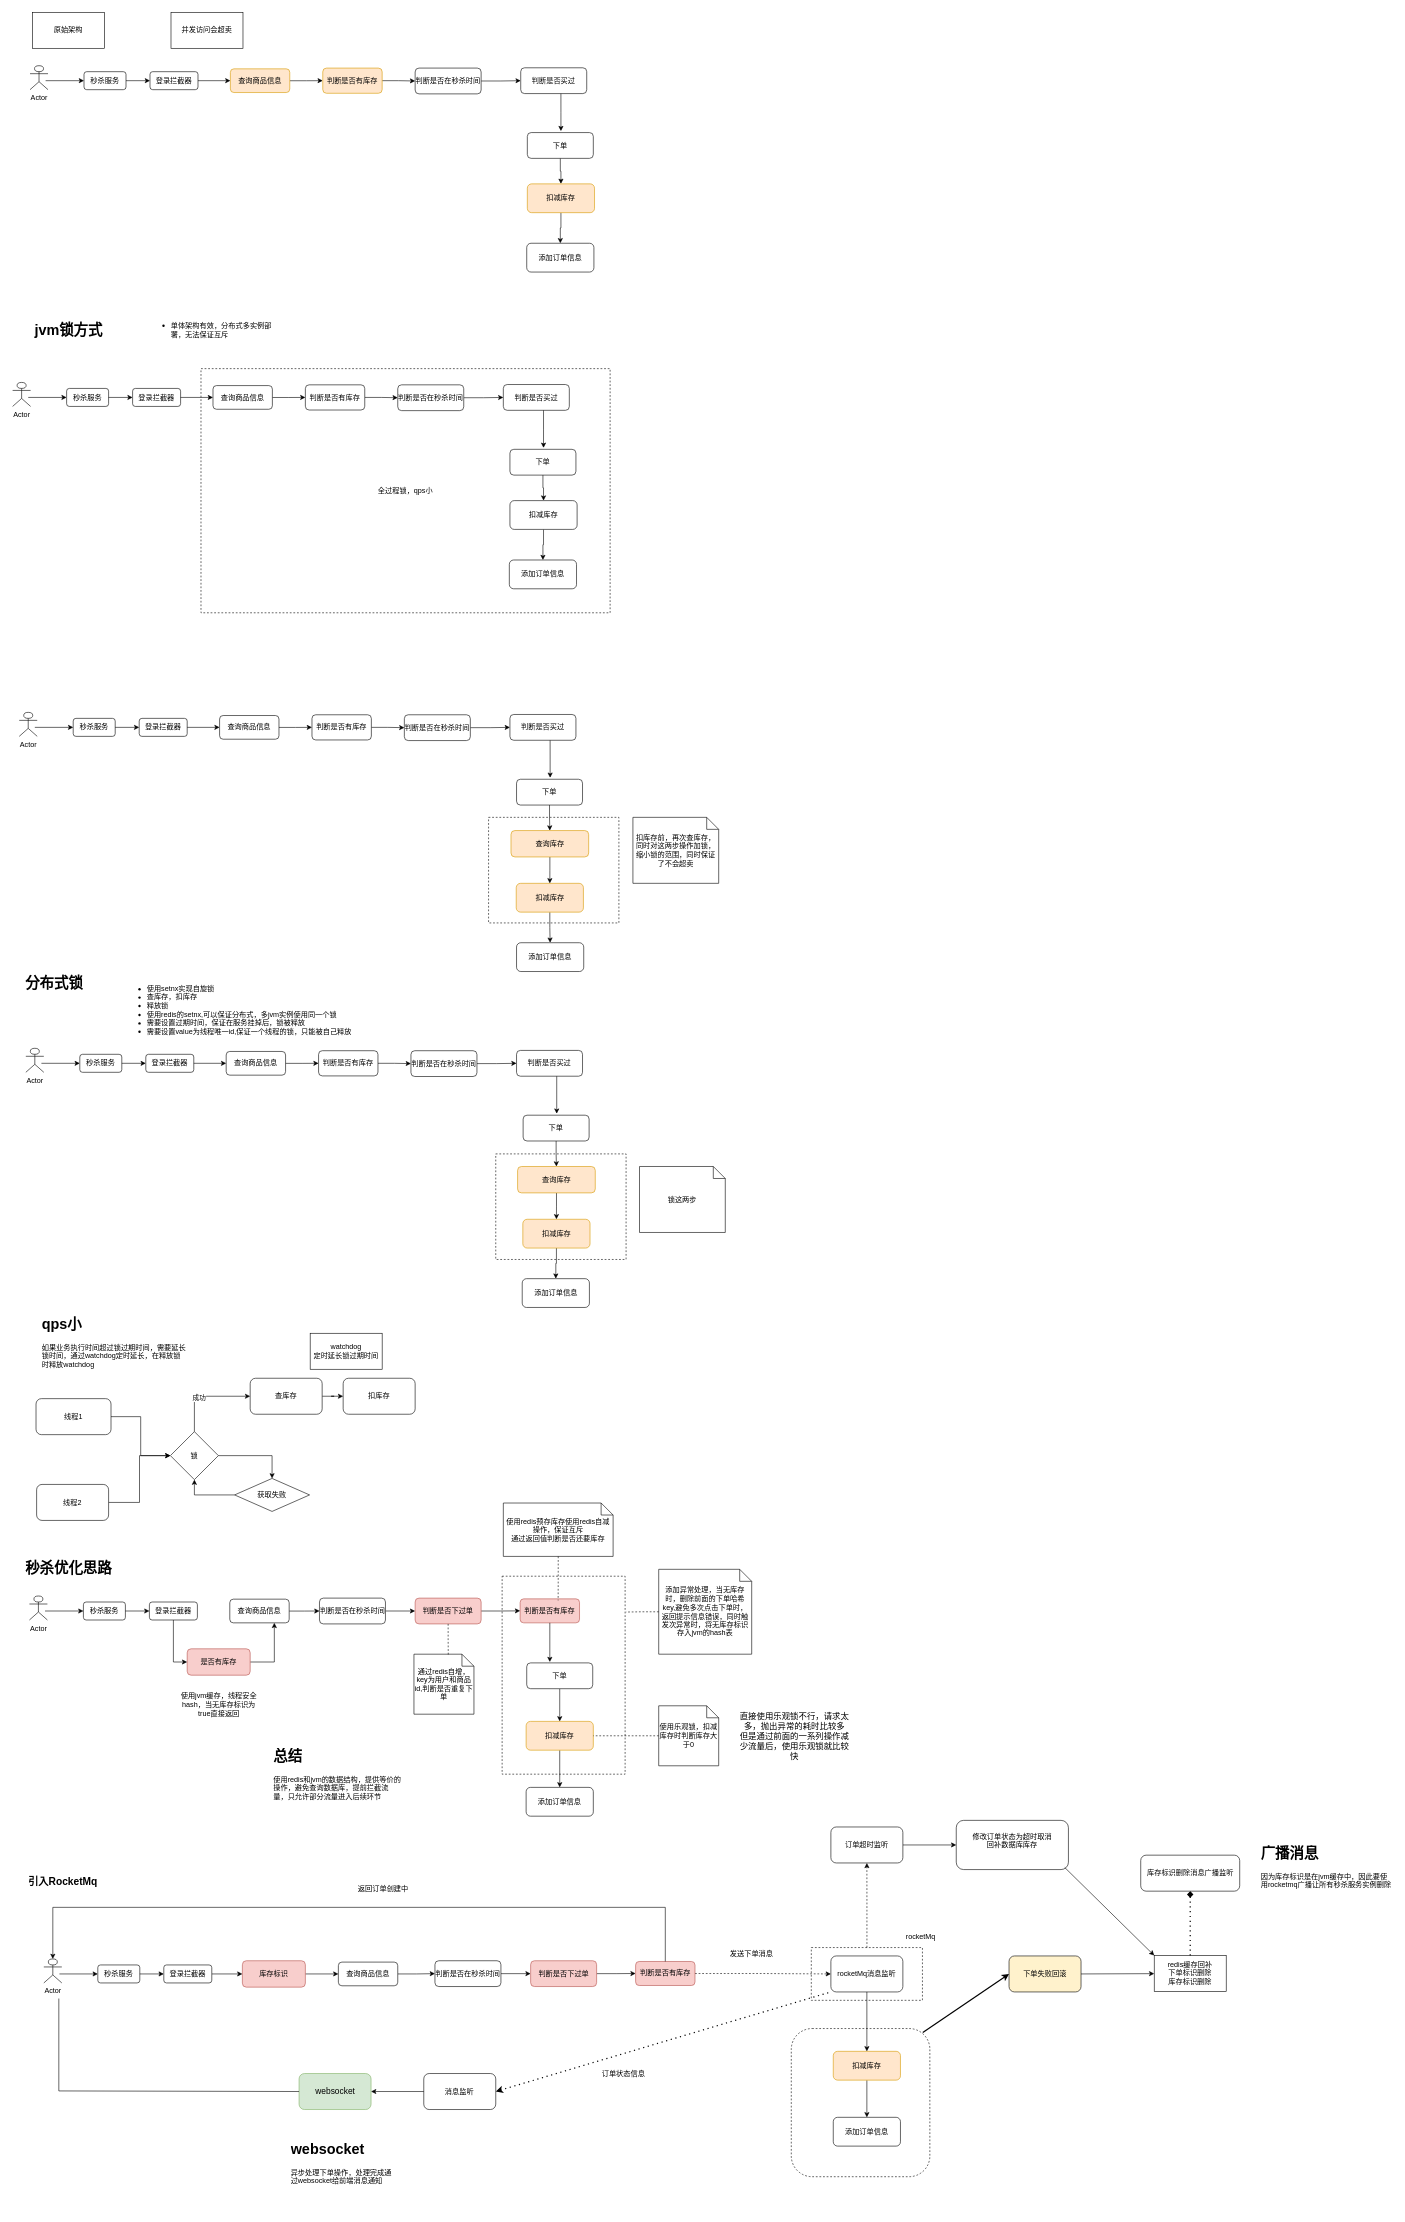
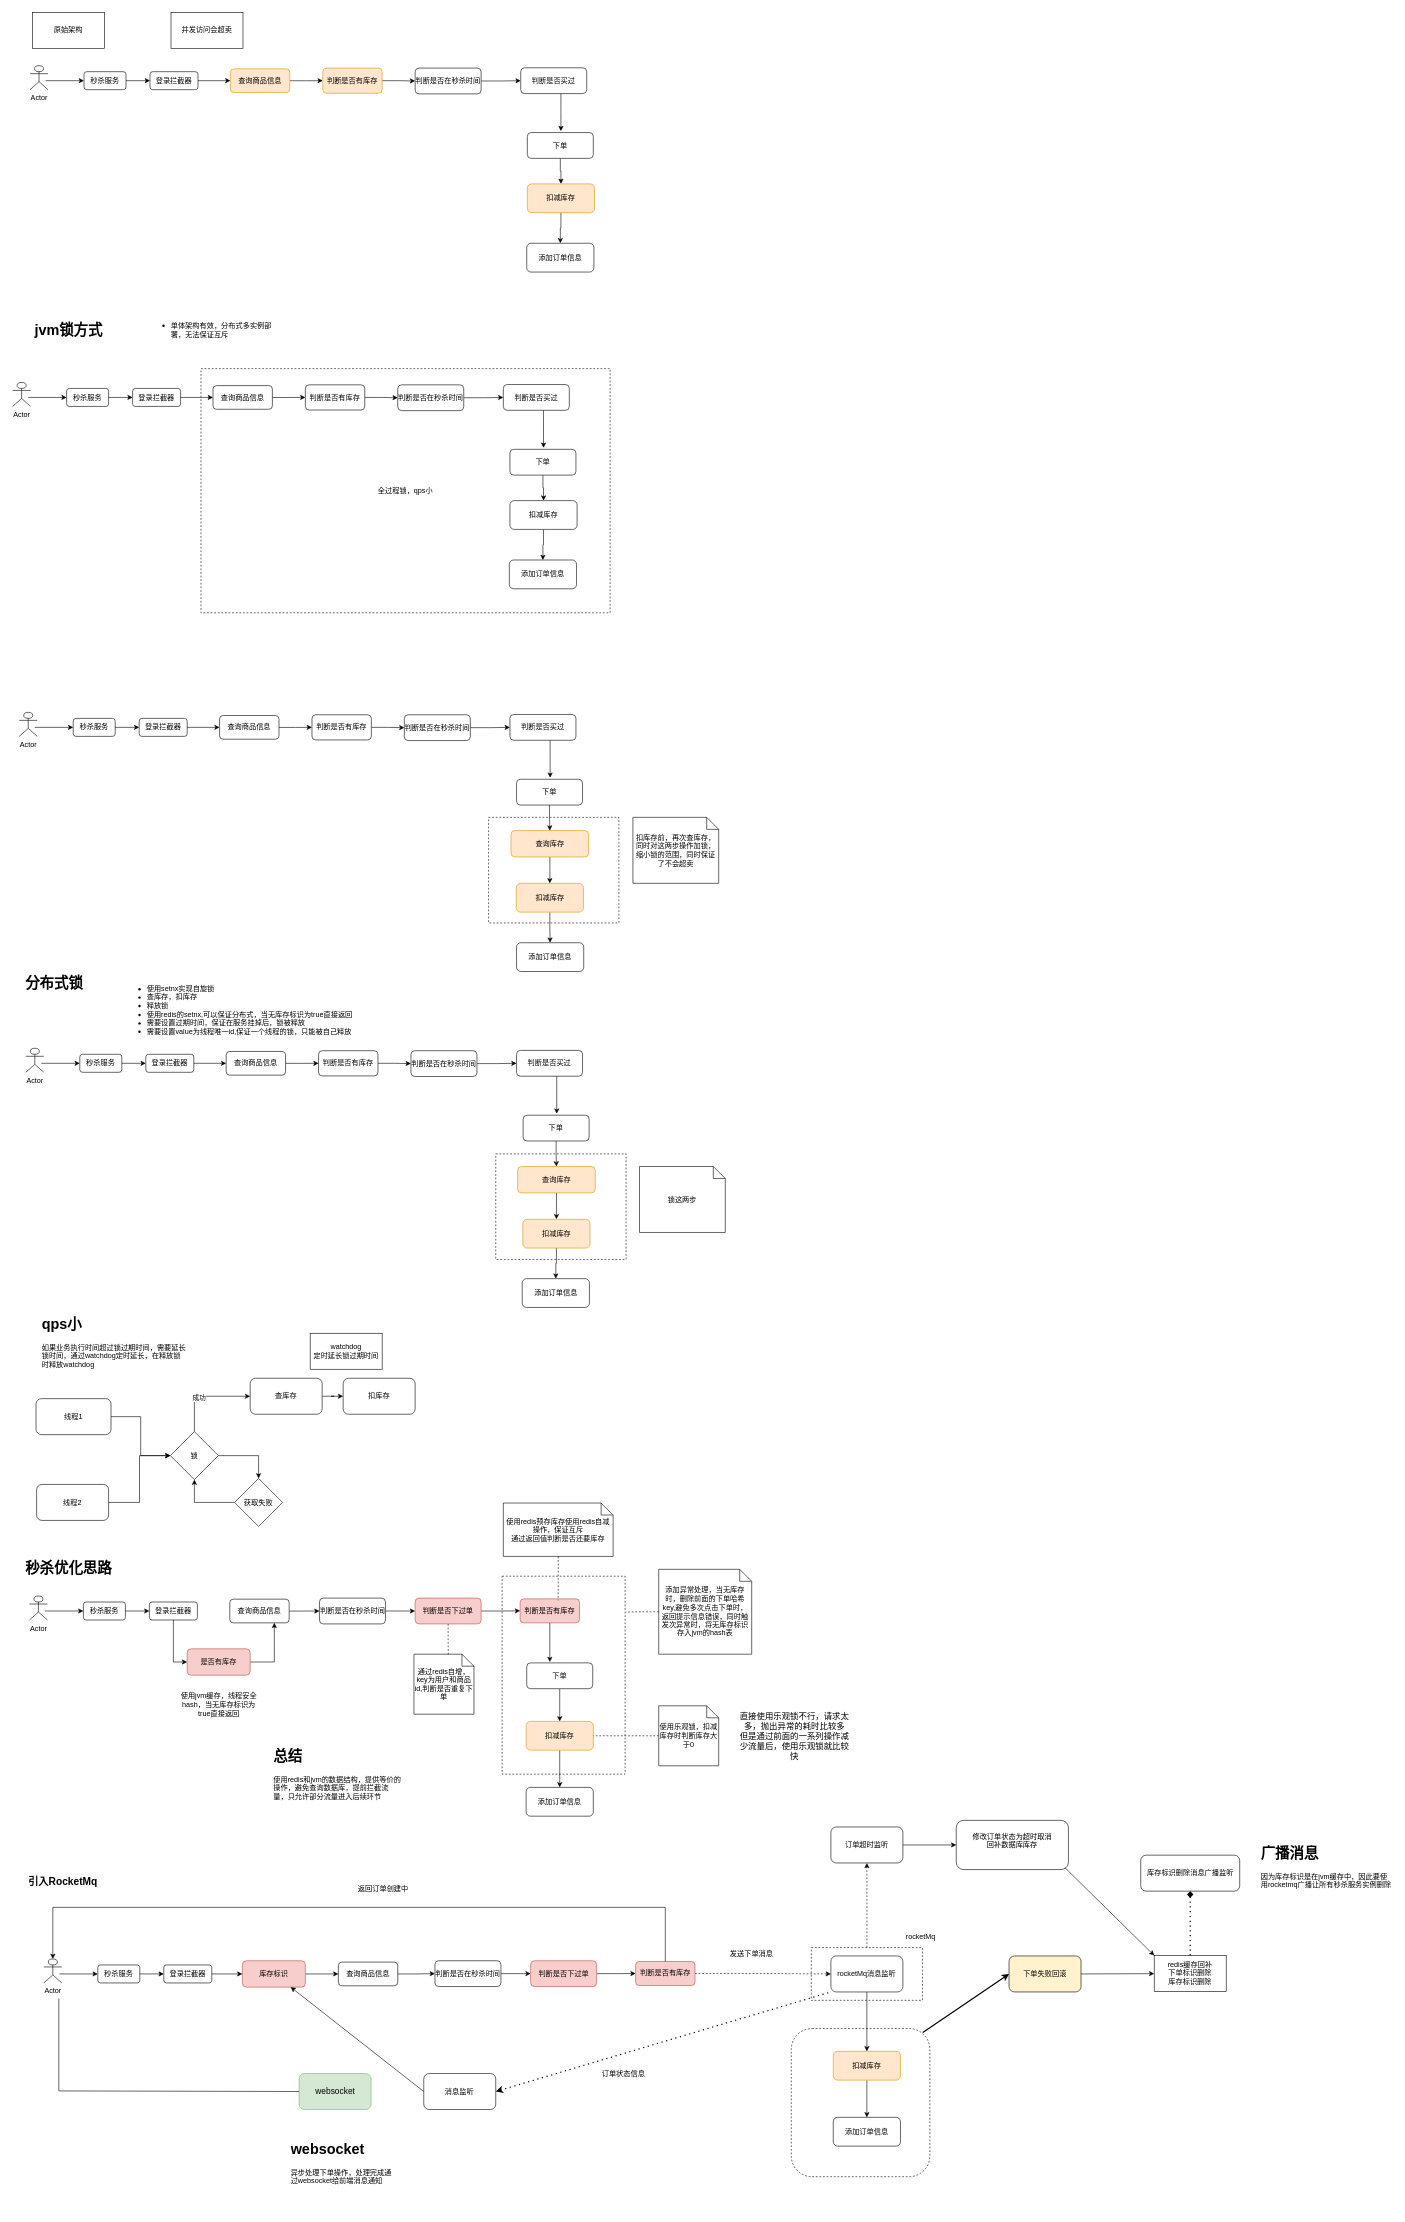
node "使用setnx实现自旋锁 查库存，扣库存 释放锁 使用redis的setnx,可以保证分布式，多jvm实例使用同一个锁 需要设置过期时间，保证在服务挂掉后，锁被释放 需要设置value为线程唯一id,保证一个线程的锁，只能被自己释放": label "使用setnx实现自旋锁 查库存，扣库存 释放锁 使用redis的setnx,可以保证分布式，多jvm实例使用同一个锁 需要设置过期时间，保证在服务挂掉后，锁被释放 需要设置value为线程唯一id,保证一个线程的锁，只能被自己释放" -> "使用setnx实现自旋锁 查库存，扣库存 释放锁 使用redis的setnx,可以保证分布式，当无库存标识为true直接返回 需要设置过期时间，保证在服务挂掉后，锁被释放 需要设置value为线程唯一id,保证一个线程的锁，只能被自己释放"
node "获取失败": size 75x33 -> 48x48
edge "消息监听" -> "websocket": now "消息监听" -> "库存标识"
